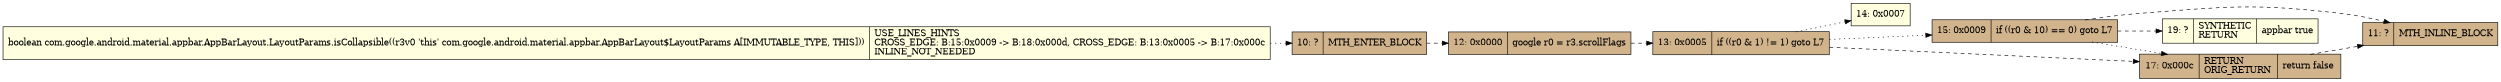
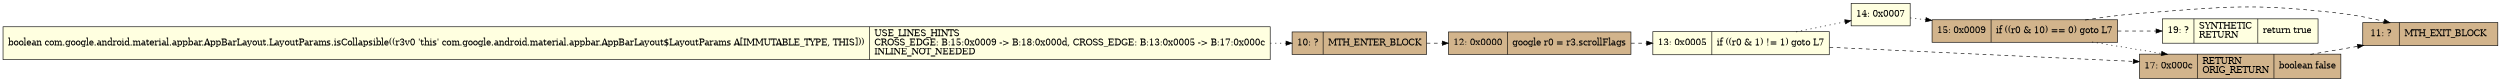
node "19: ?": text "appbar true" -> "return true"
node "11: ?": text "MTH_INLINE_BLOCK" -> "MTH_EXIT_BLOCK"
edge "13: 0x0005" -> "15: 0x0009": now "14: 0x0007" -> "15: 0x0009"
node "13: 0x0005": fillcolor tan -> lightyellow
node "17: 0x000c": text "return false" -> "boolean false"
